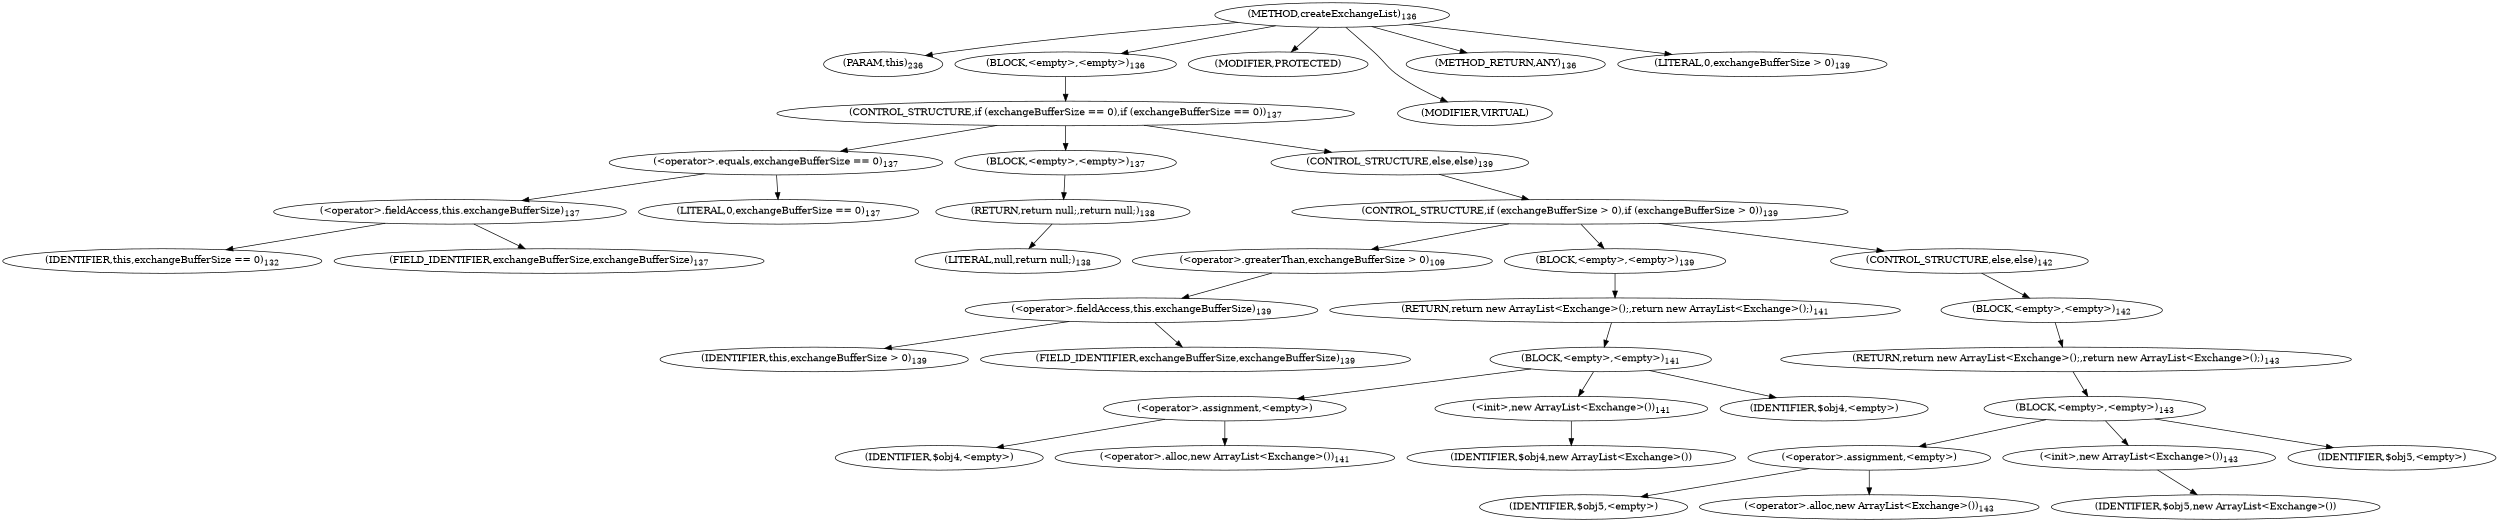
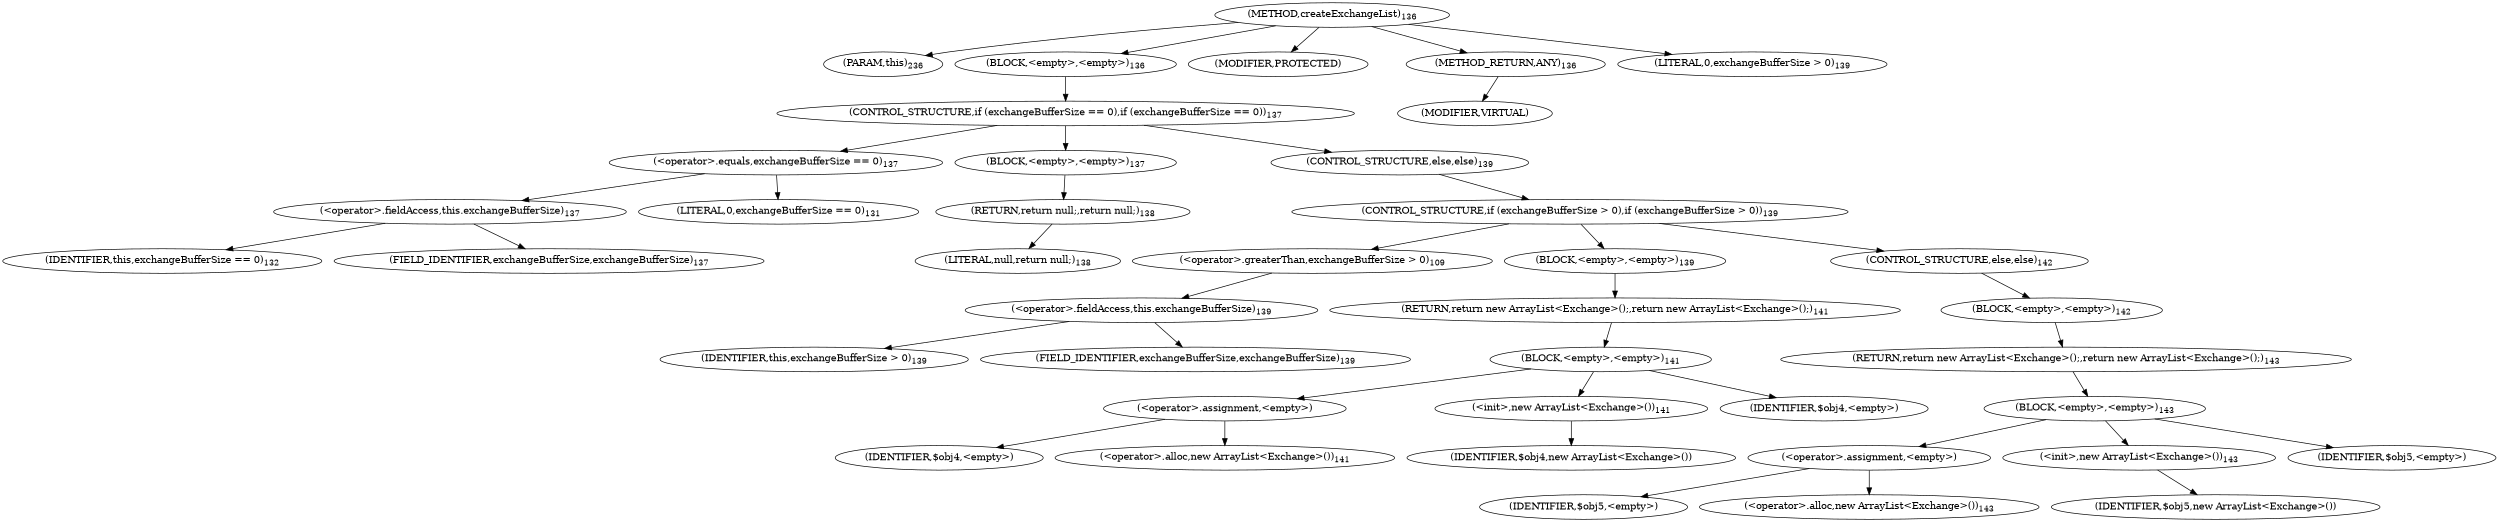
edge "(METHOD,createExchangeList)" -> "(MODIFIER,VIRTUAL)": now "(METHOD_RETURN,ANY)" -> "(MODIFIER,VIRTUAL)"
node "(LITERAL,0,exchangeBufferSize == 0)": text "137" -> "131"
